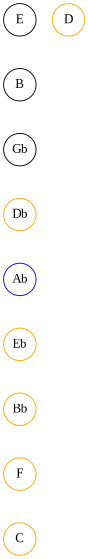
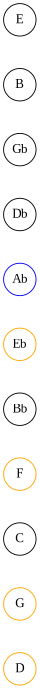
node "Db": color orange -> black
node "Bb": color orange -> black
node "C": color orange -> black
node "G": added
